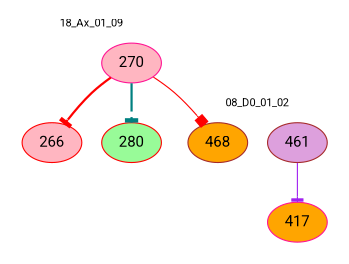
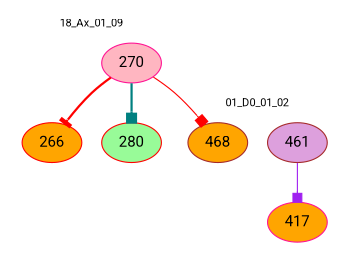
edge "270" -> "280": arrowhead tee -> box
cluster "08_D0_01_02": label "08_D0_01_02" -> "01_D0_01_02"
node "266": fillcolor lightpink -> orange
edge "461" -> "417": arrowhead tee -> box
